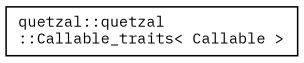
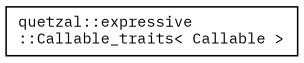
node "quetzal::quetzal ::Callable_traits< Callable >": label "quetzal::quetzal ::Callable_traits< Callable >" -> "quetzal::expressive ::Callable_traits< Callable >"
